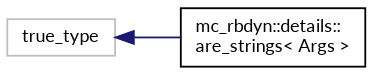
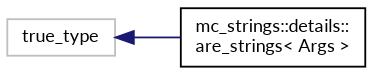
node "mc_rbdyn::details:: are_strings< Args >": label "mc_rbdyn::details:: are_strings< Args >" -> "mc_strings::details:: are_strings< Args >"
